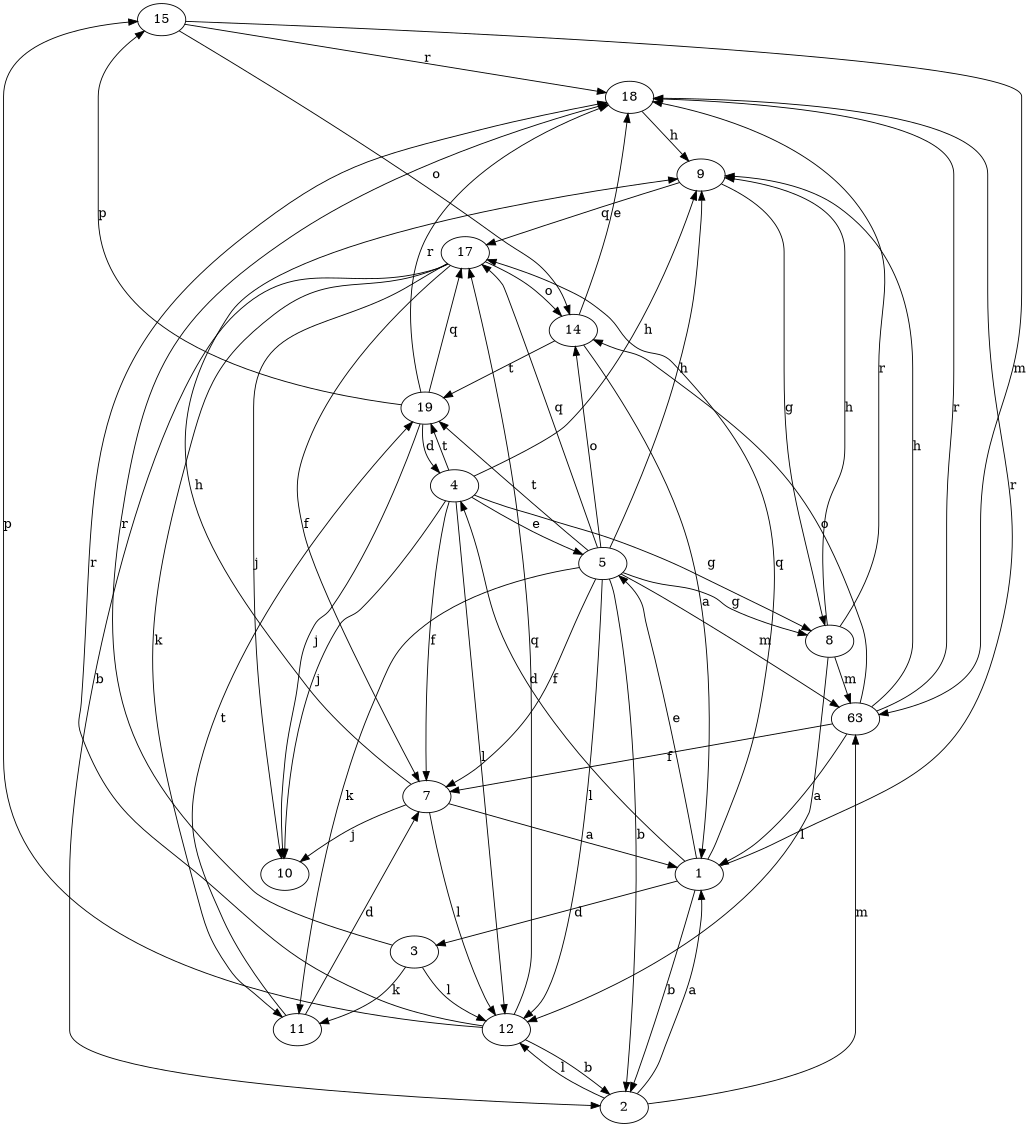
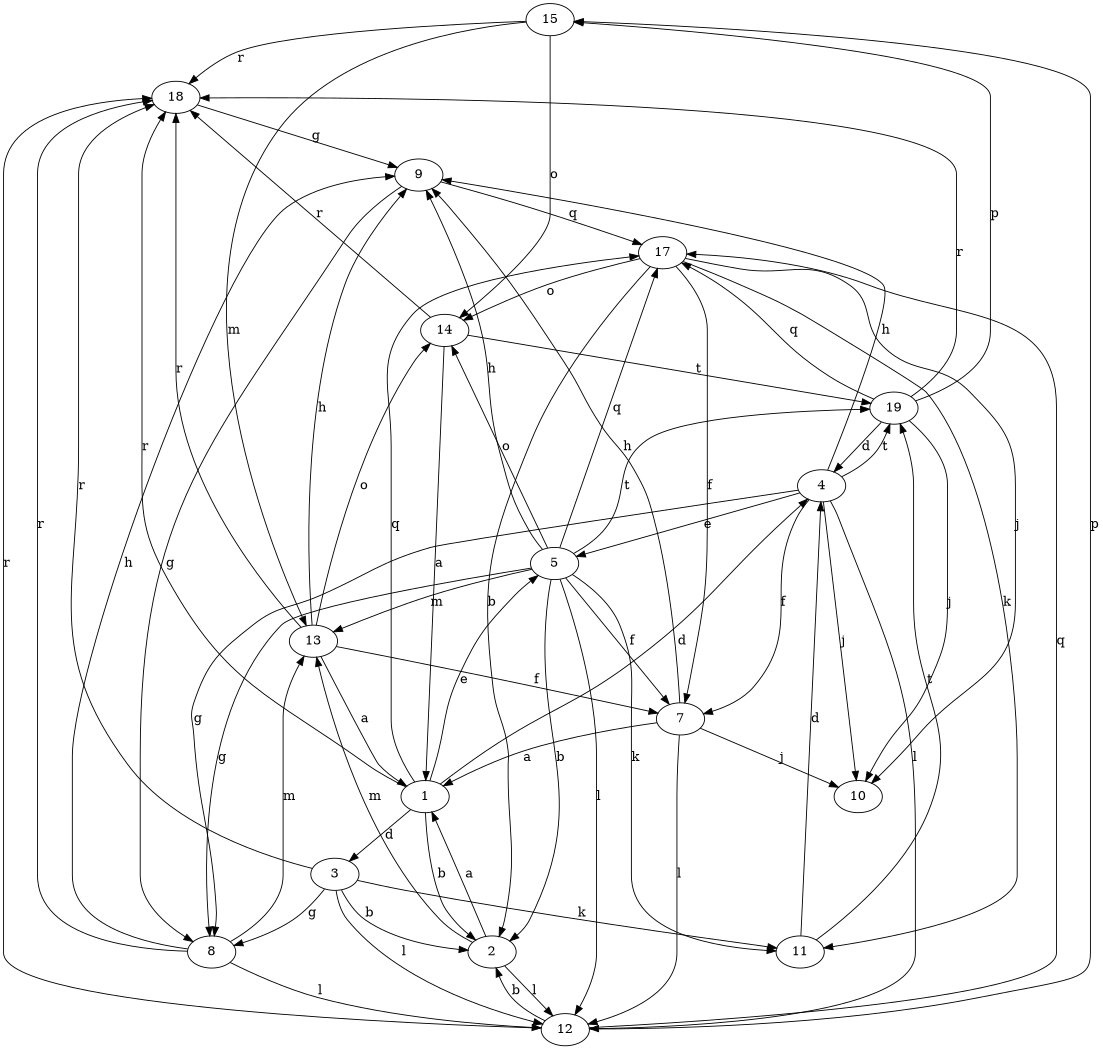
edge "18" -> "9": label "h" -> "g"
edge "14" -> "18": label "e" -> "r"
node "63": label "63" -> "13"
edge "11" -> "7": now "11" -> "4"
edge "3" -> "8": added, label "g"
edge "3" -> "2": added, label "b"
